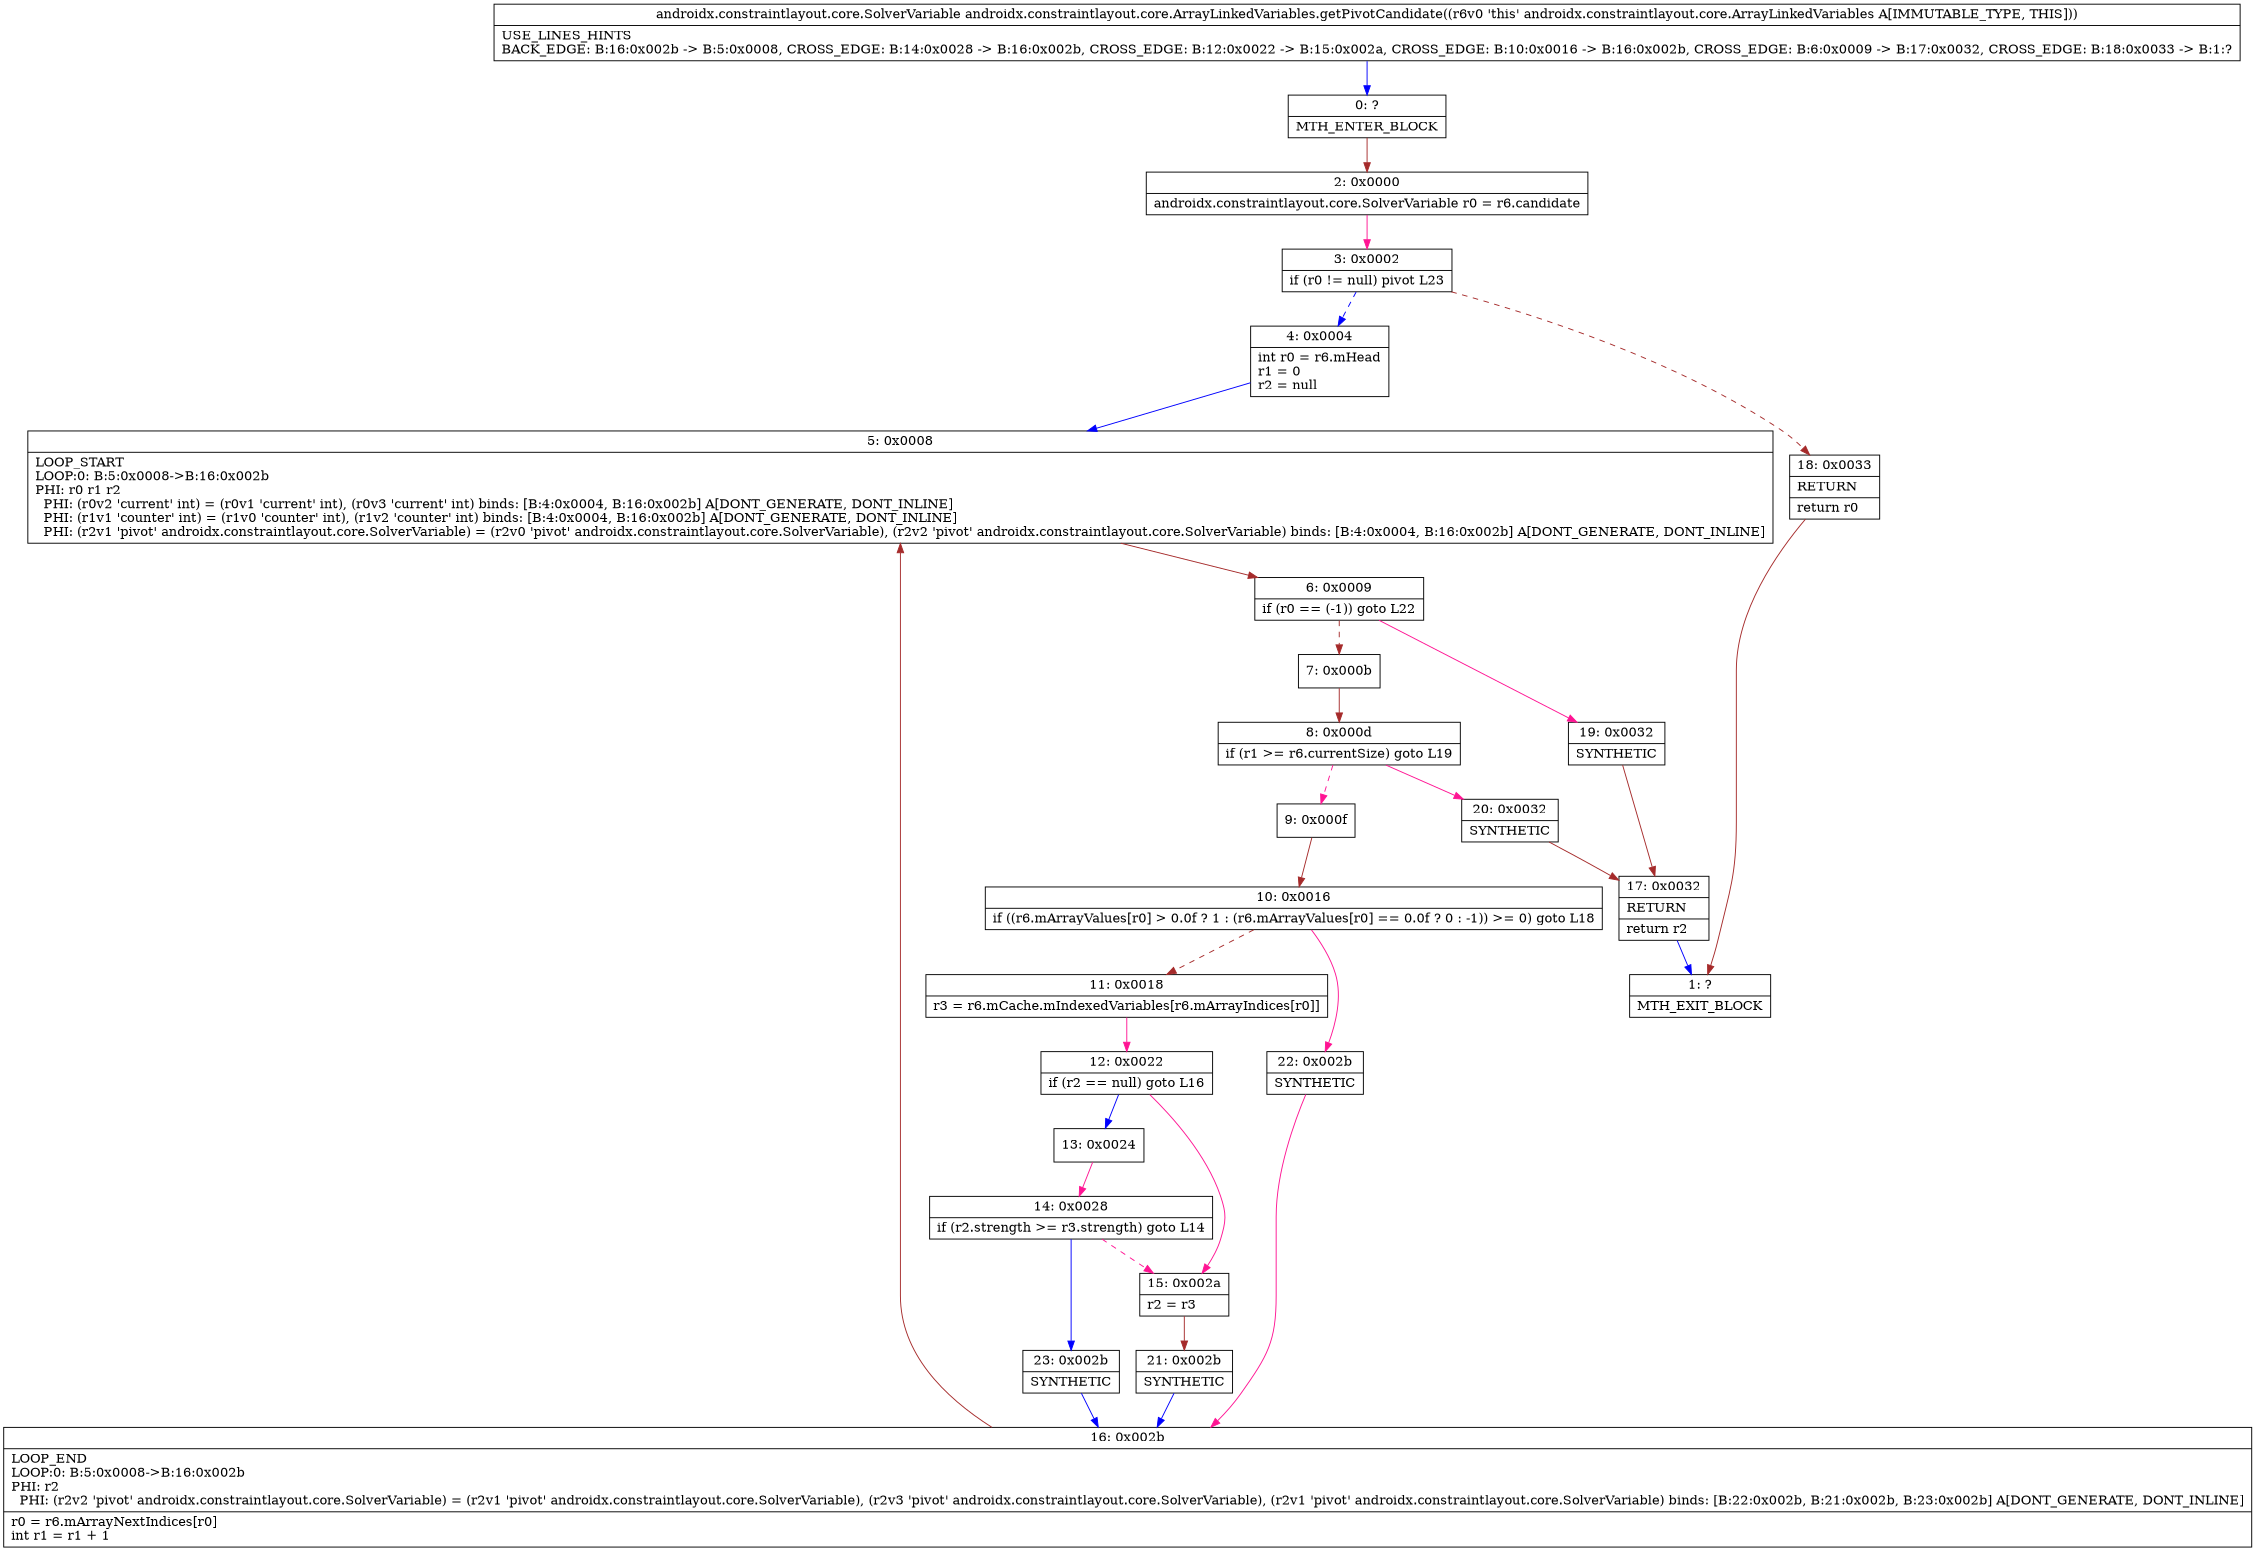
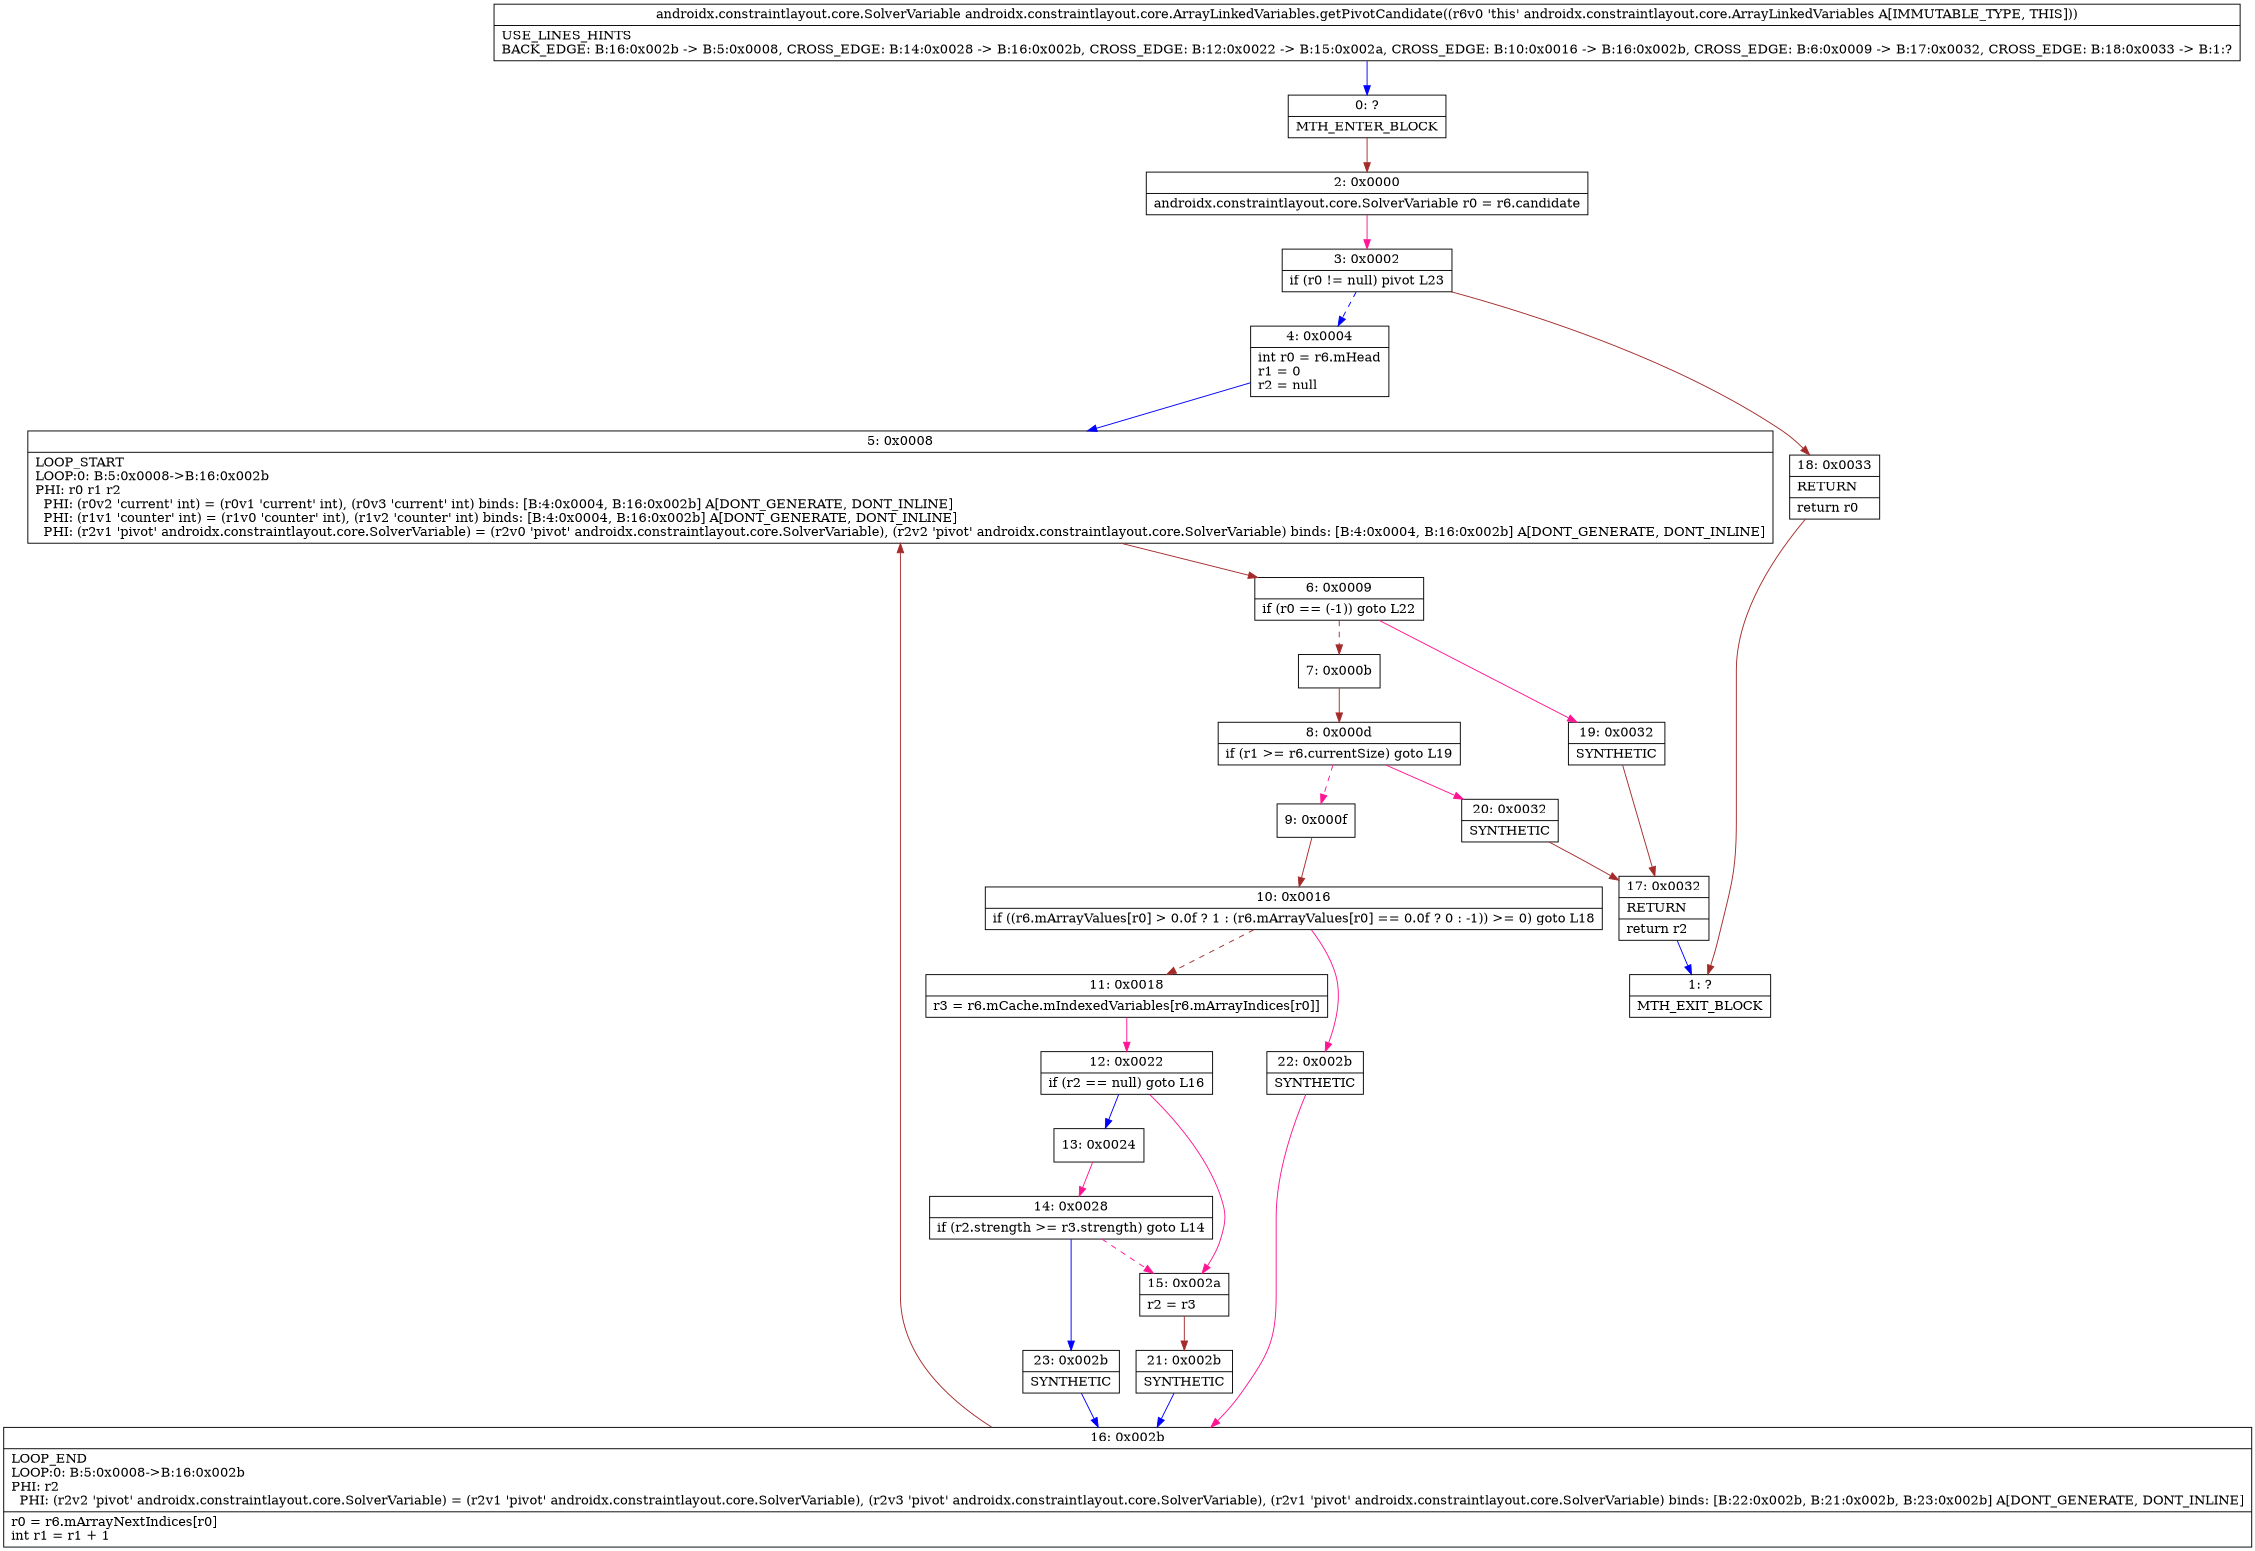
edge "3: 0x0002" -> "18: 0x0033": style dashed -> solid
